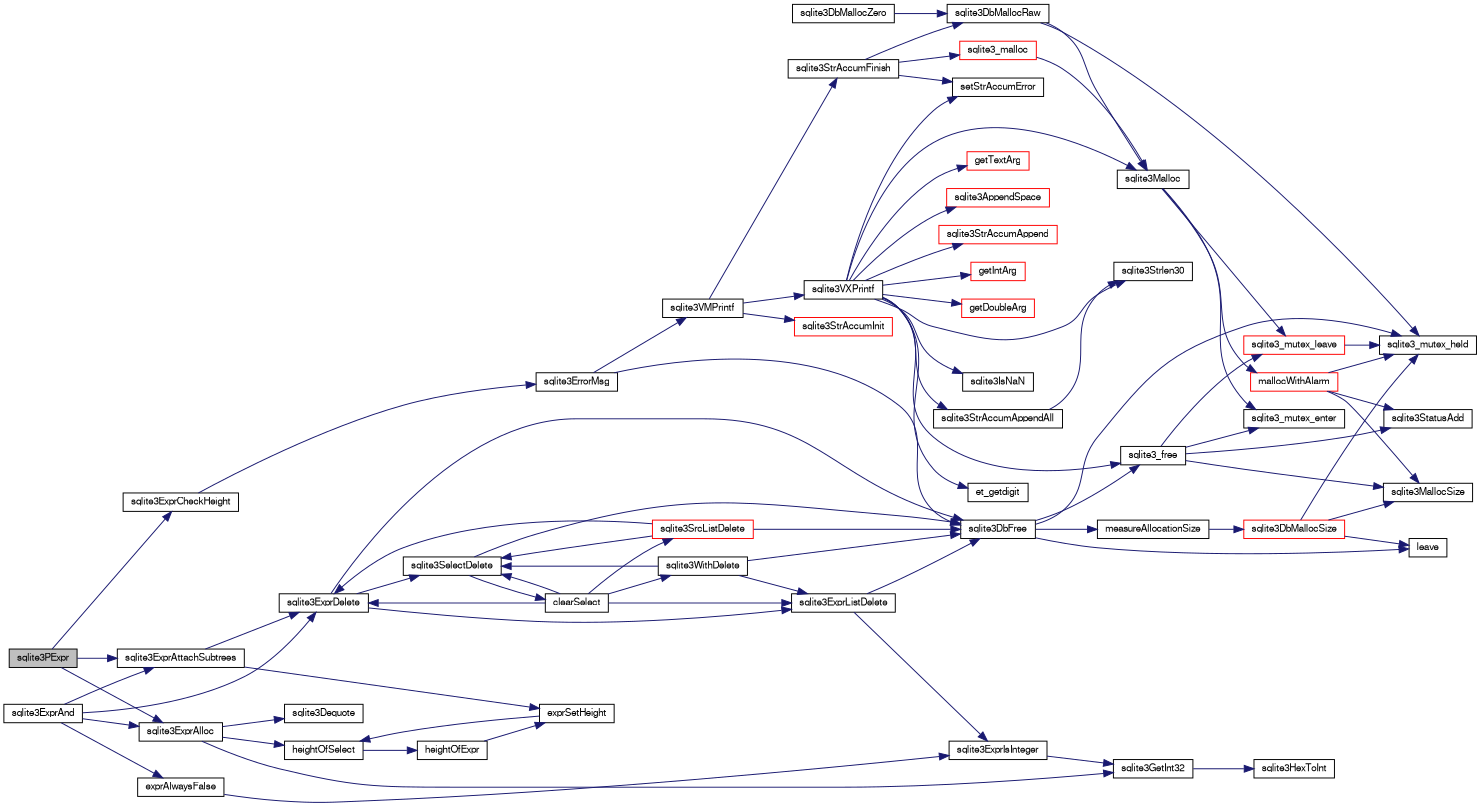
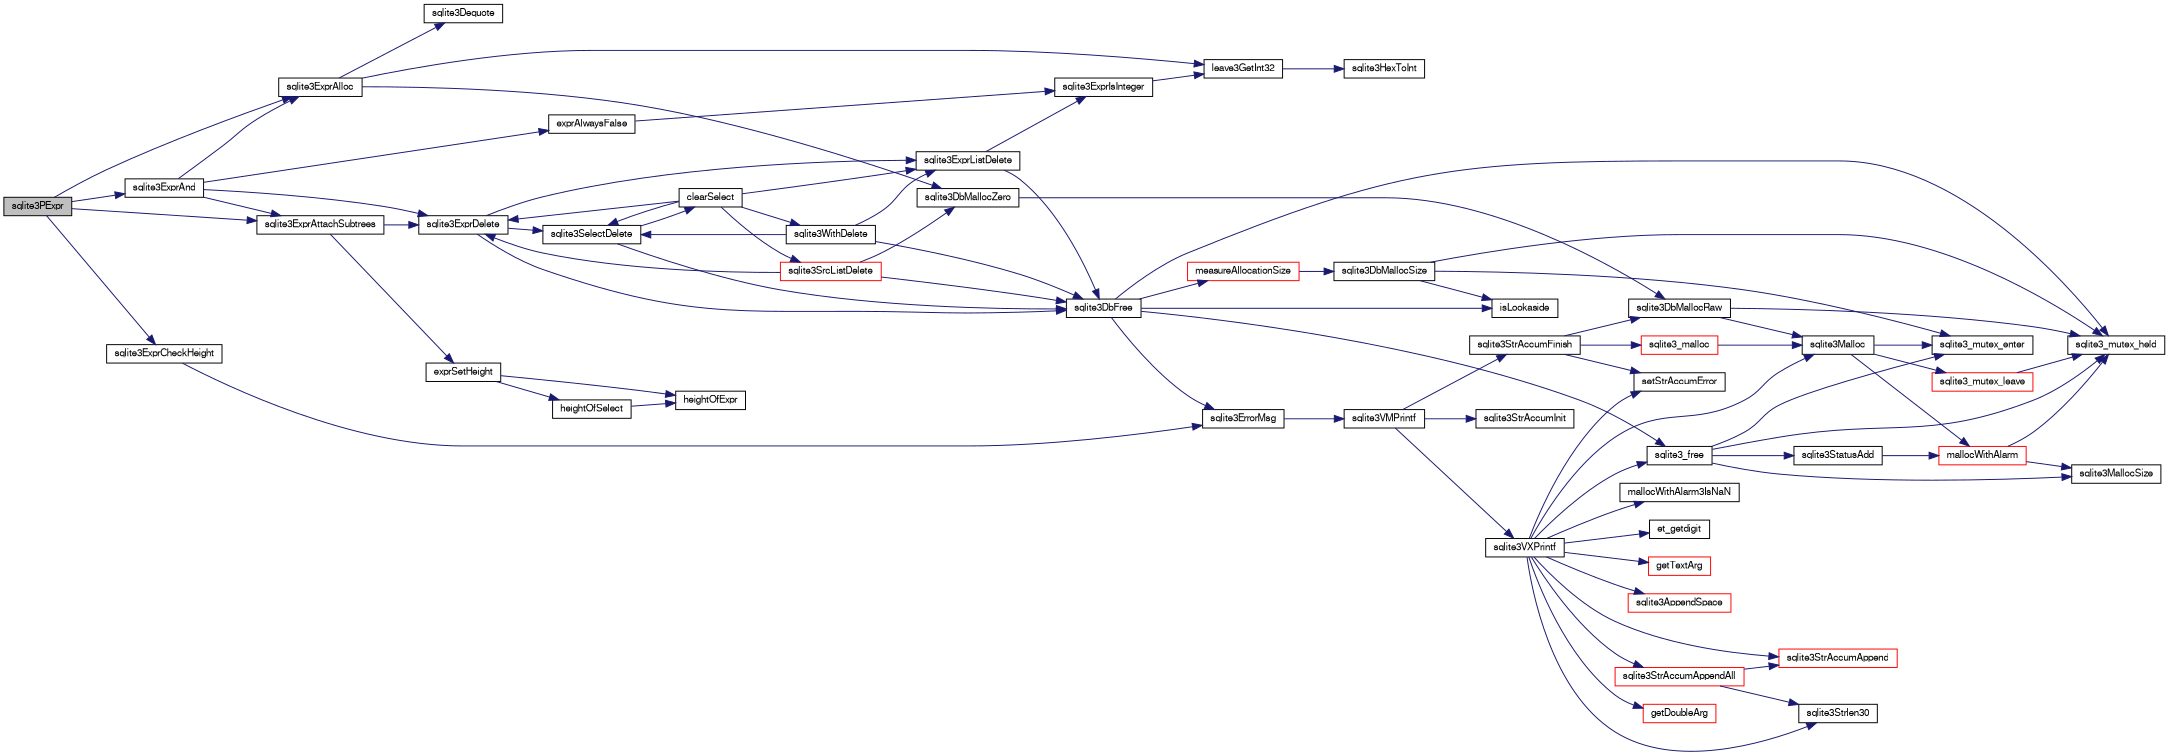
edge "sqlite3PExpr" -> "sqlite3ExprAnd": added
node "getIntArg": removed
node "sqlite3StrAccumInit": color red -> black
edge "sqlite3ErrorMsg" -> "sqlite3DbFree": reversed
node "sqlite3IsNaN": label "sqlite3IsNaN" -> "mallocWithAlarm3IsNaN"
edge "sqlite3_free" -> "sqlite3_mutex_leave": now "sqlite3_free" -> "sqlite3_mutex_held"
edge "mallocWithAlarm" -> "sqlite3StatusAdd": reversed
node "sqlite3StrAccumAppendAll": color black -> red
edge "sqlite3DbMallocSize" -> "sqlite3MallocSize": now "sqlite3DbMallocSize" -> "sqlite3_mutex_enter"
node "measureAllocationSize": color black -> red
node "sqlite3DbMallocSize": color red -> black
edge "sqlite3SrcListDelete" -> "sqlite3SelectDelete": now "sqlite3SrcListDelete" -> "sqlite3DbMallocZero"
node "leave": label "leave" -> "isLookaside"
edge "sqlite3StrAccumAppendAll" -> "sqlite3StrAccumAppend": added
edge "heightOfExpr" -> "exprSetHeight": reversed
edge "sqlite3ExprAlloc" -> "heightOfSelect": now "sqlite3ExprAlloc" -> "sqlite3DbMallocZero"
node "sqlite3GetInt32": label "sqlite3GetInt32" -> "leave3GetInt32"
